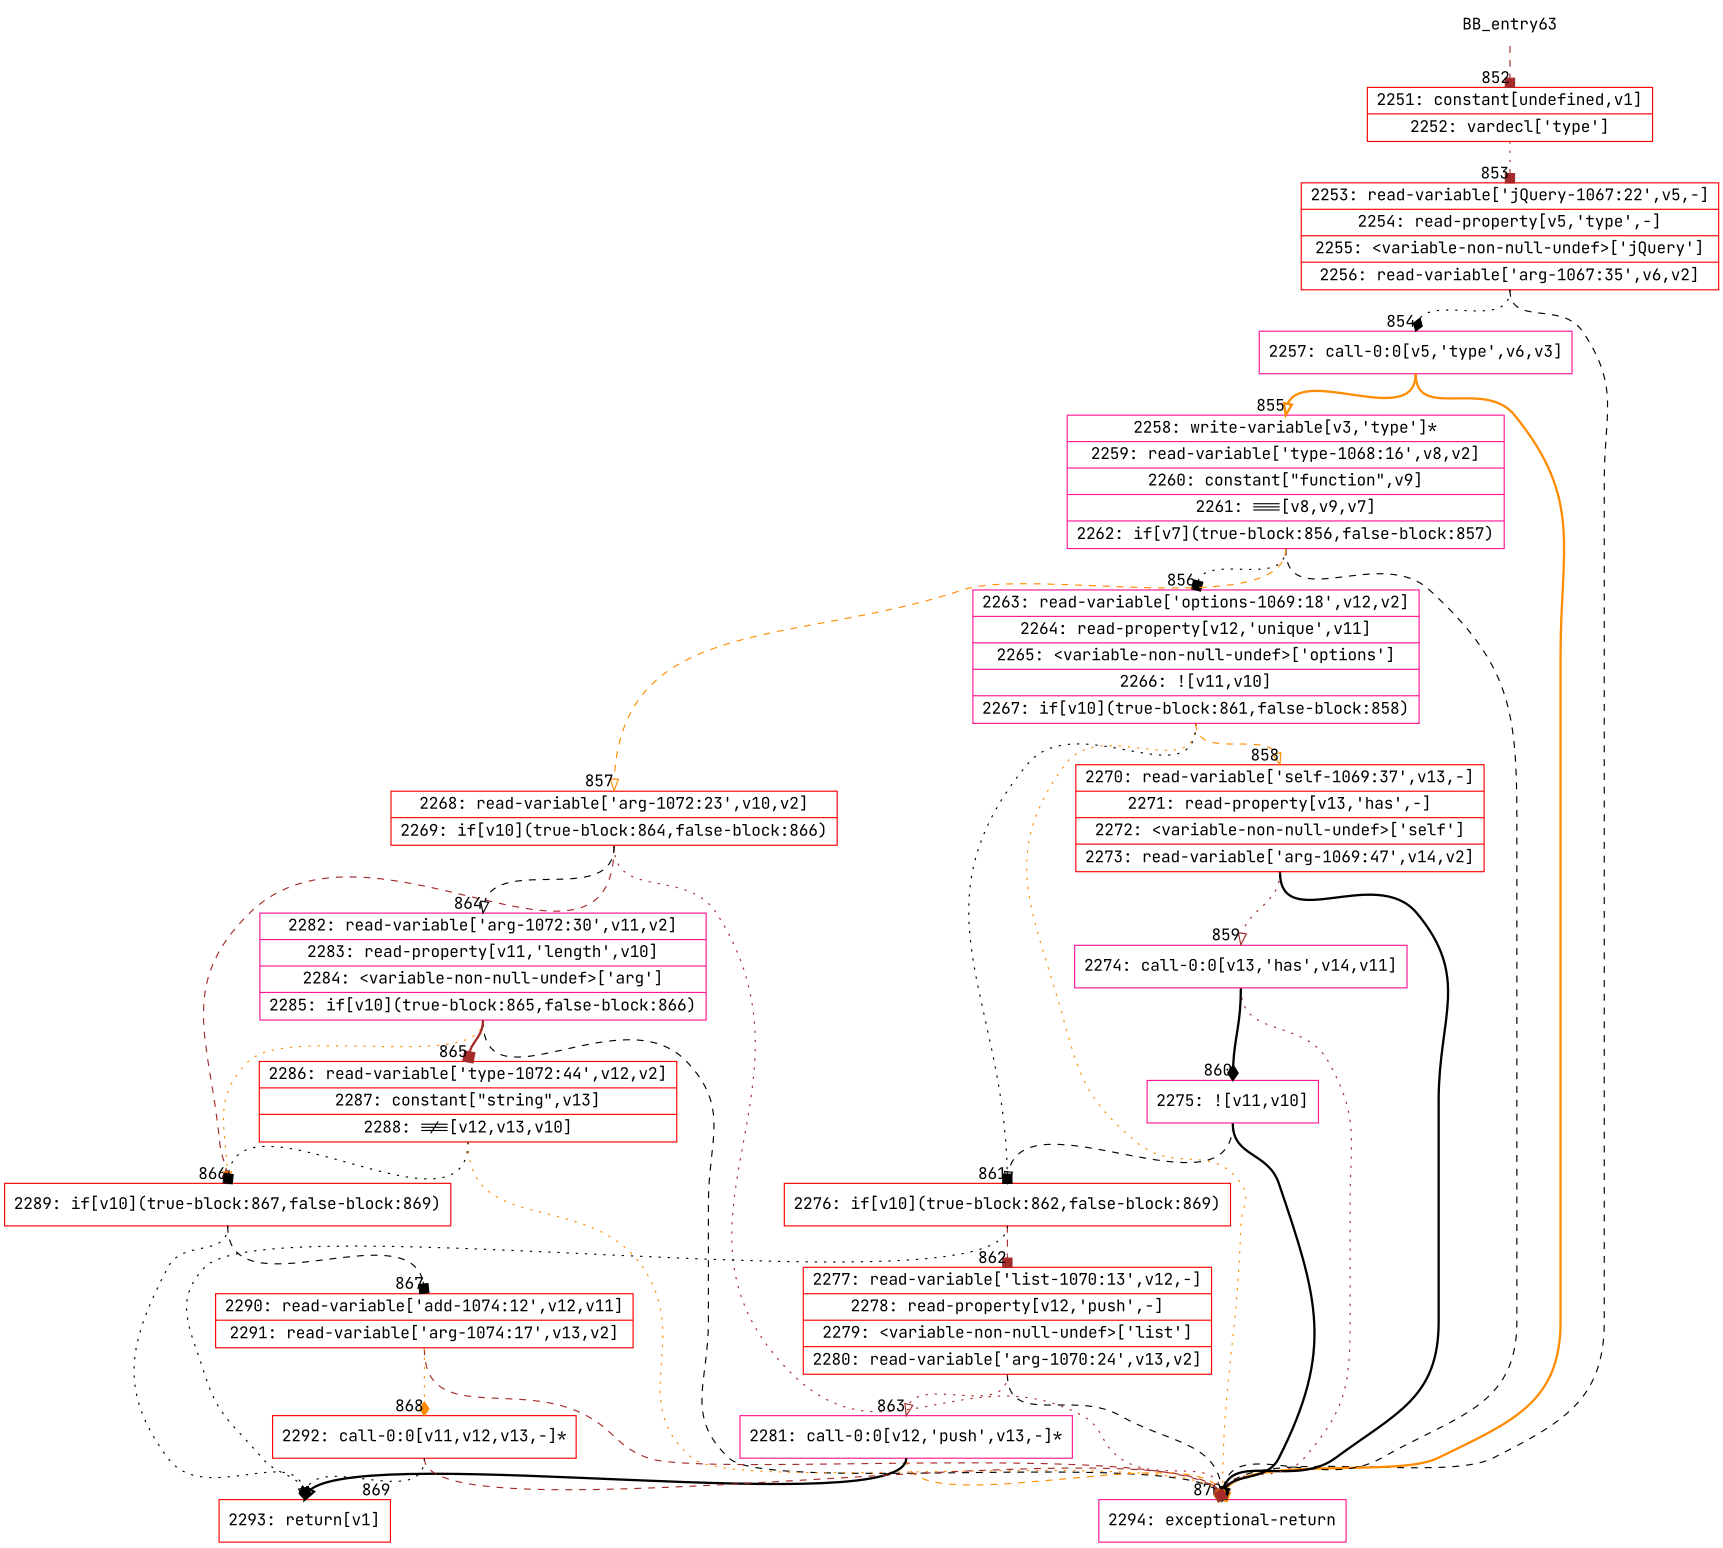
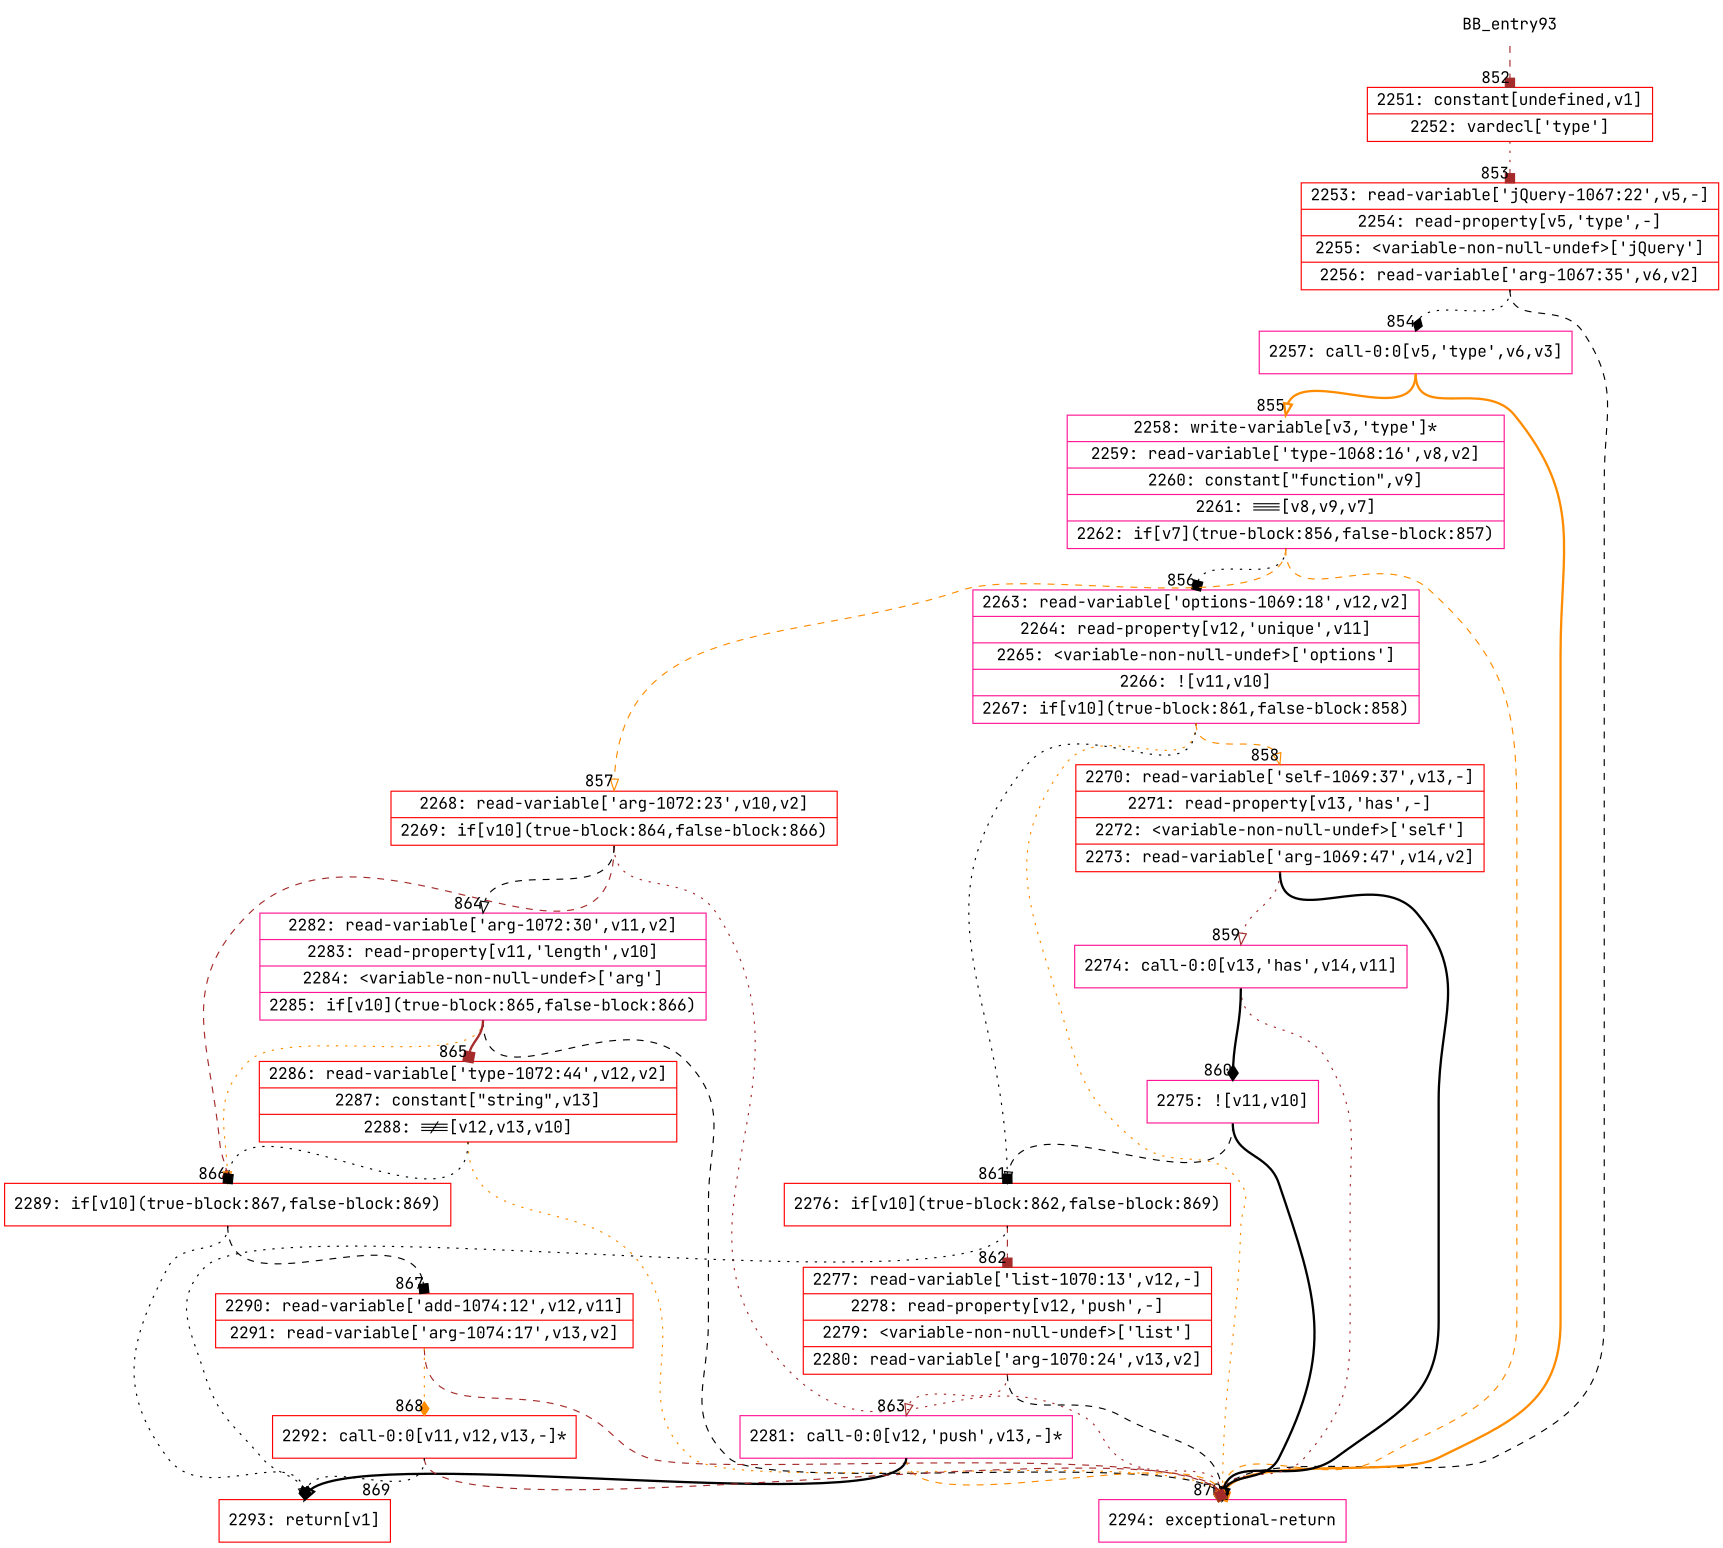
node "BB_entry63": label "BB_entry63" -> "BB_entry93"
edge "2258: write-variable[v3,'type']*" -> "2294: exceptional-return": color black -> darkorange
